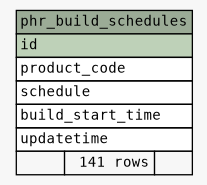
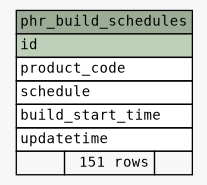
node "phr_build_schedules": text "141 rows" -> "151 rows"
